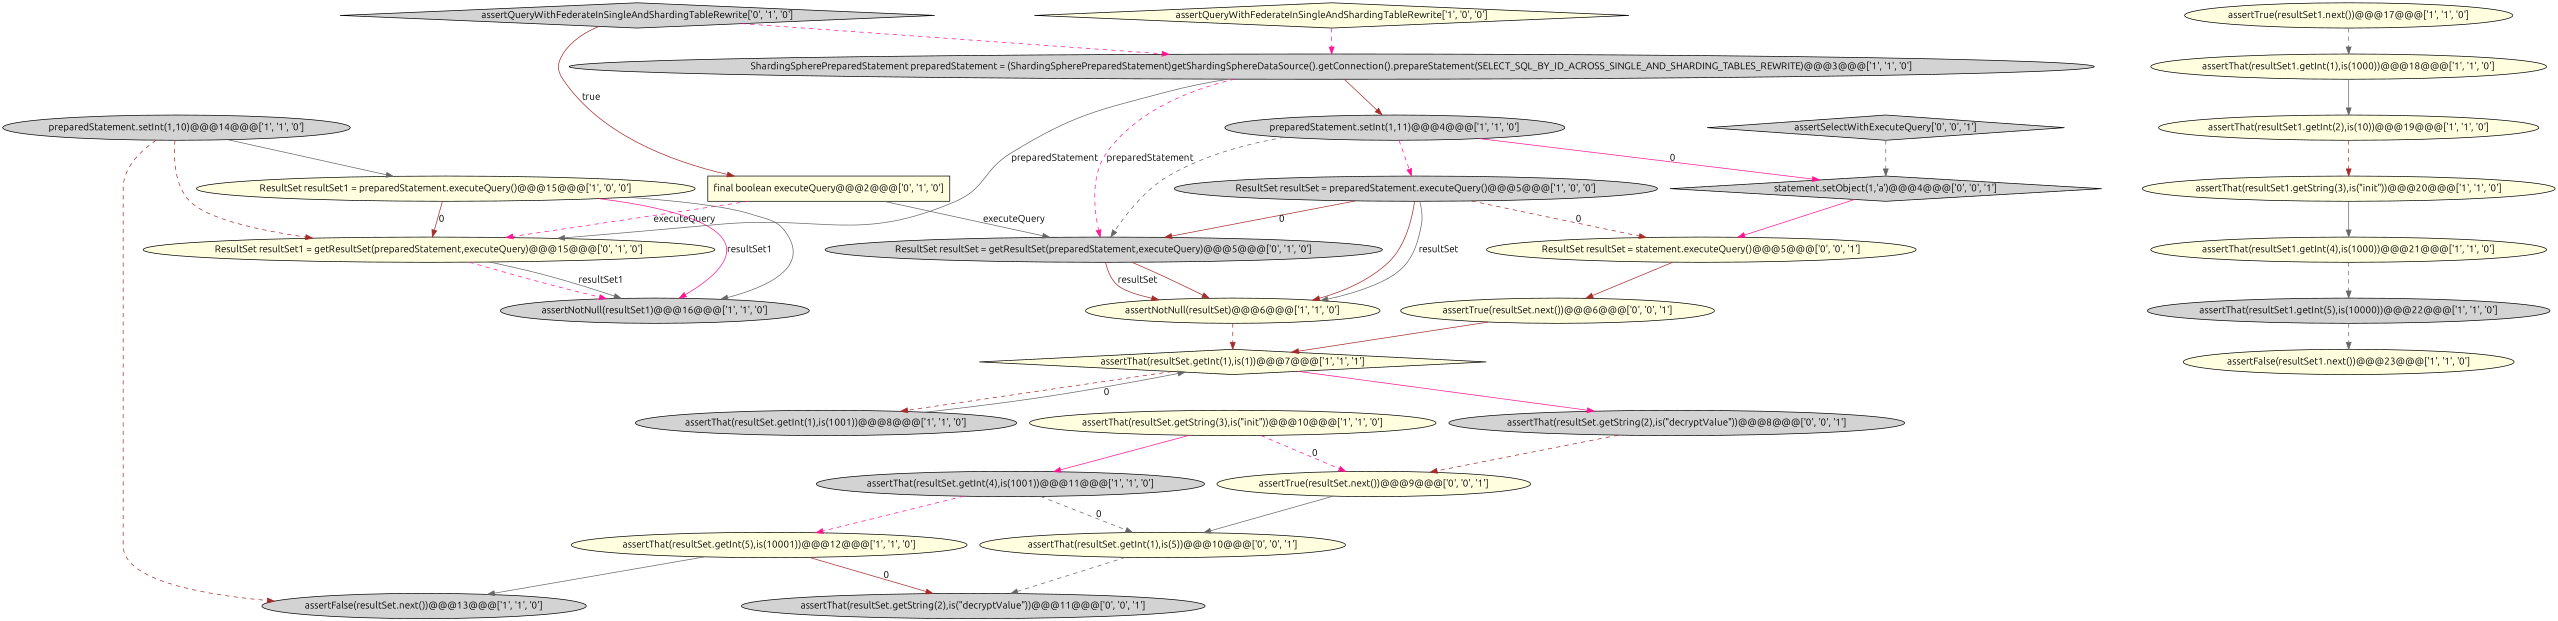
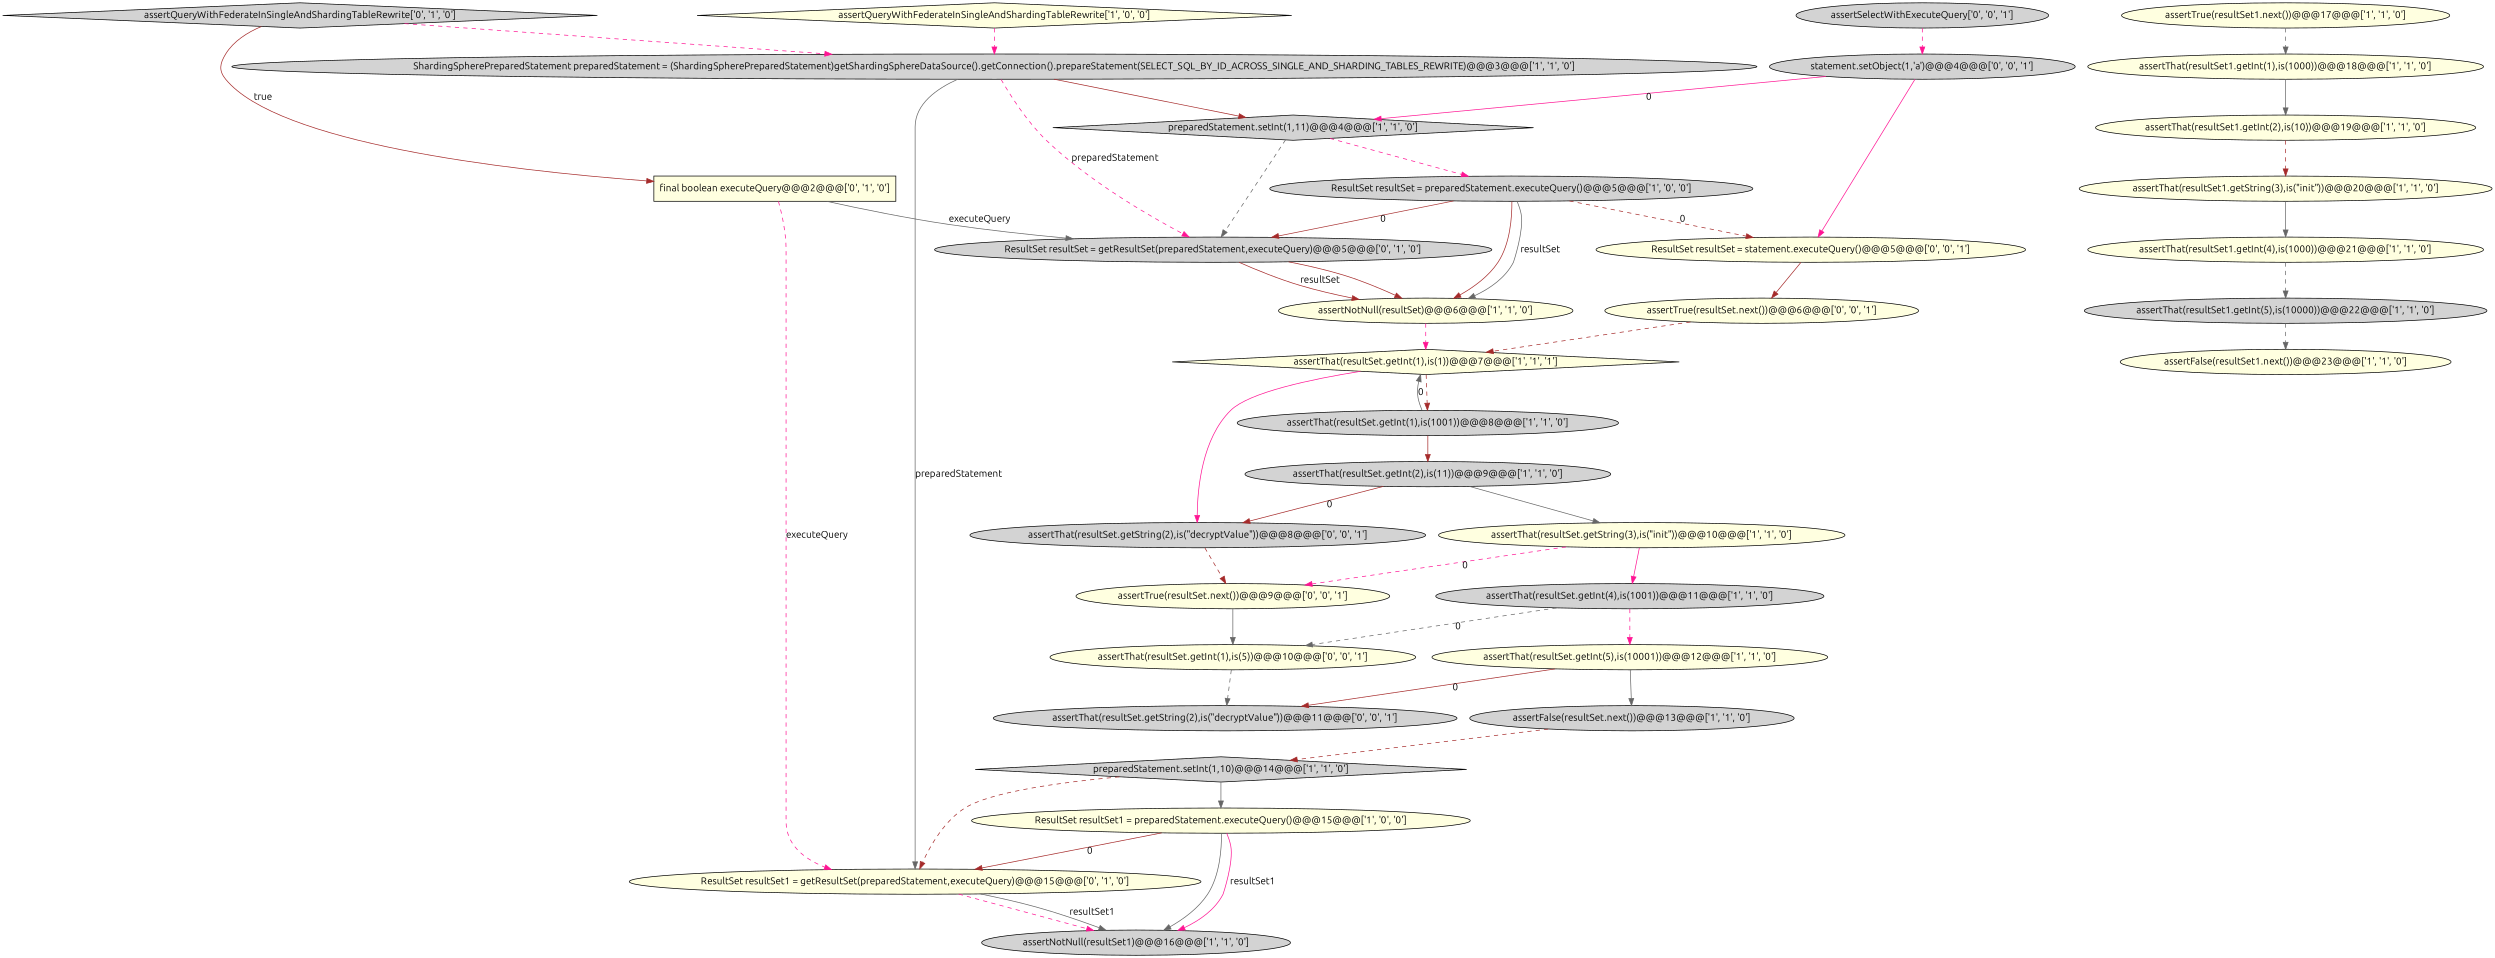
node "preparedStatement.setInt(1,10)@@@14@@@['1', '1', '0']": shape ellipse -> diamond
node "preparedStatement.setInt(1,11)@@@4@@@['1', '1', '0']": shape ellipse -> diamond
node "assertSelectWithExecuteQuery['0', '0', '1']": shape diamond -> ellipse
edge "assertSelectWithExecuteQuery['0', '0', '1']" -> "statement.setObject(1,'a')@@@4@@@['0', '0', '1']": color gray40 -> deeppink
edge "preparedStatement.setInt(1,11)@@@4@@@['1', '1', '0']" -> "statement.setObject(1,'a')@@@4@@@['0', '0', '1']": reversed
node "statement.setObject(1,'a')@@@4@@@['0', '0', '1']": shape diamond -> ellipse
edge "assertNotNull(resultSet)@@@6@@@['1', '1', '0']" -> "assertThat(resultSet.getInt(1),is(1))@@@7@@@['1', '1', '1']": color brown -> deeppink
edge "assertTrue(resultSet.next())@@@6@@@['0', '0', '1']" -> "assertThat(resultSet.getInt(1),is(1))@@@7@@@['1', '1', '1']": style solid -> dashed
edge "preparedStatement.setInt(1,10)@@@14@@@['1', '1', '0']" -> "assertFalse(resultSet.next())@@@13@@@['1', '1', '0']": reversed
node "assertThat(resultSet.getInt(2),is(11))@@@9@@@['1', '1', '0']": added
